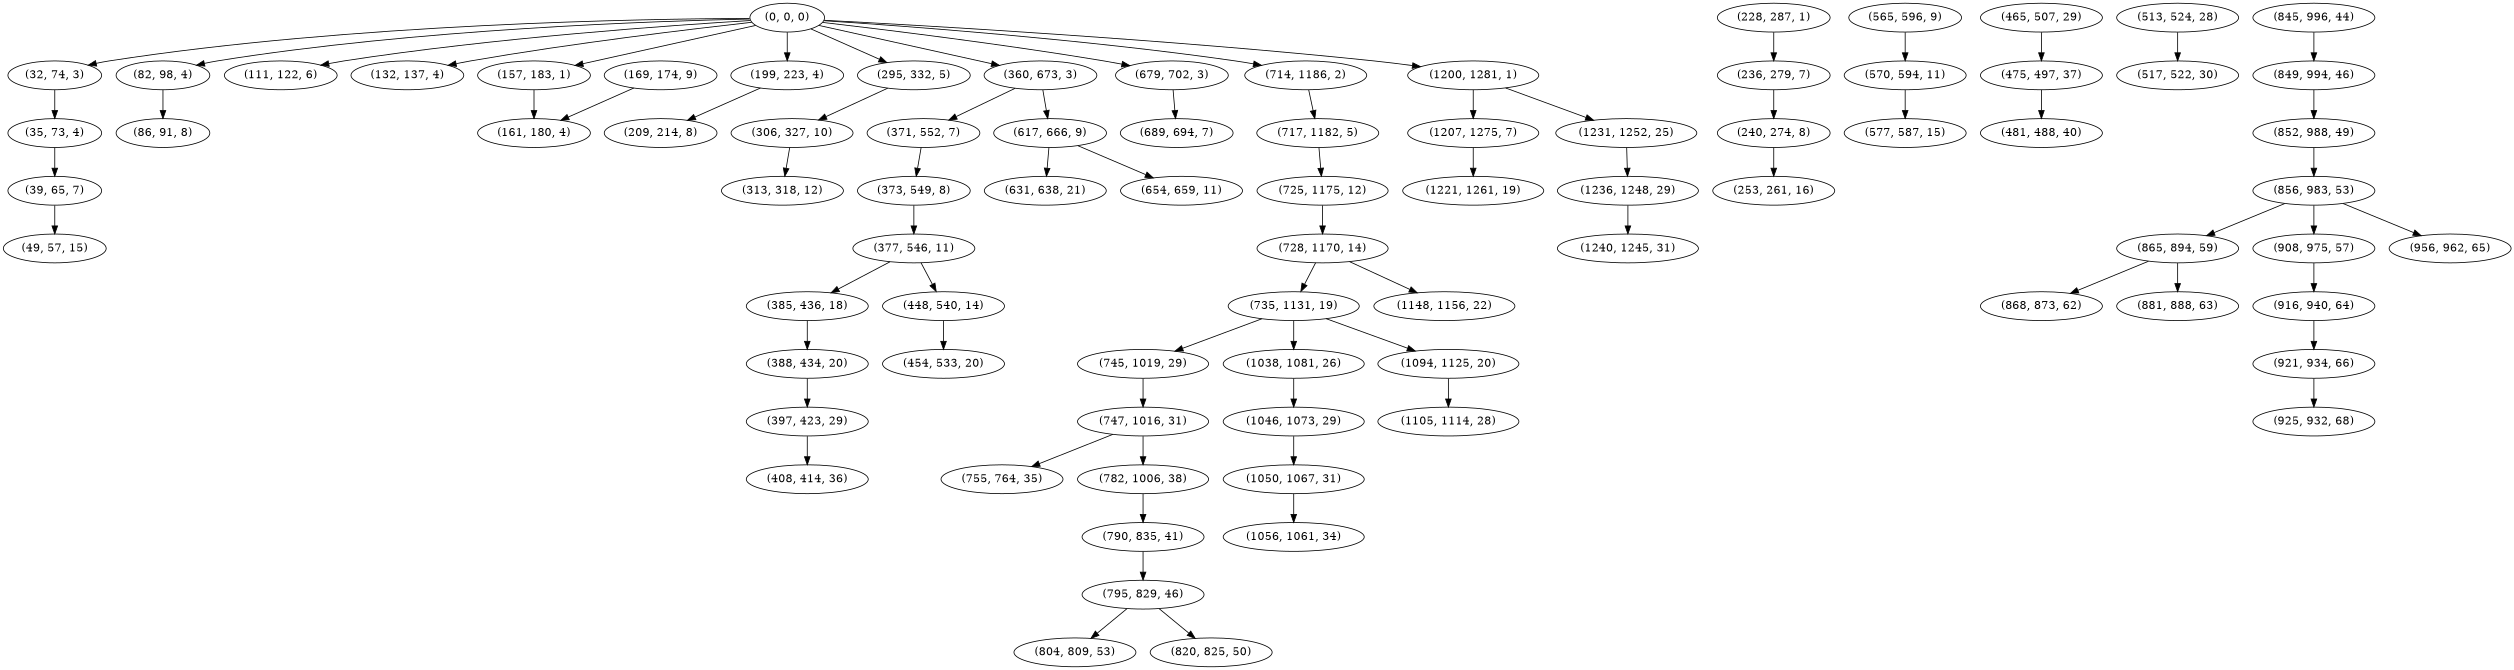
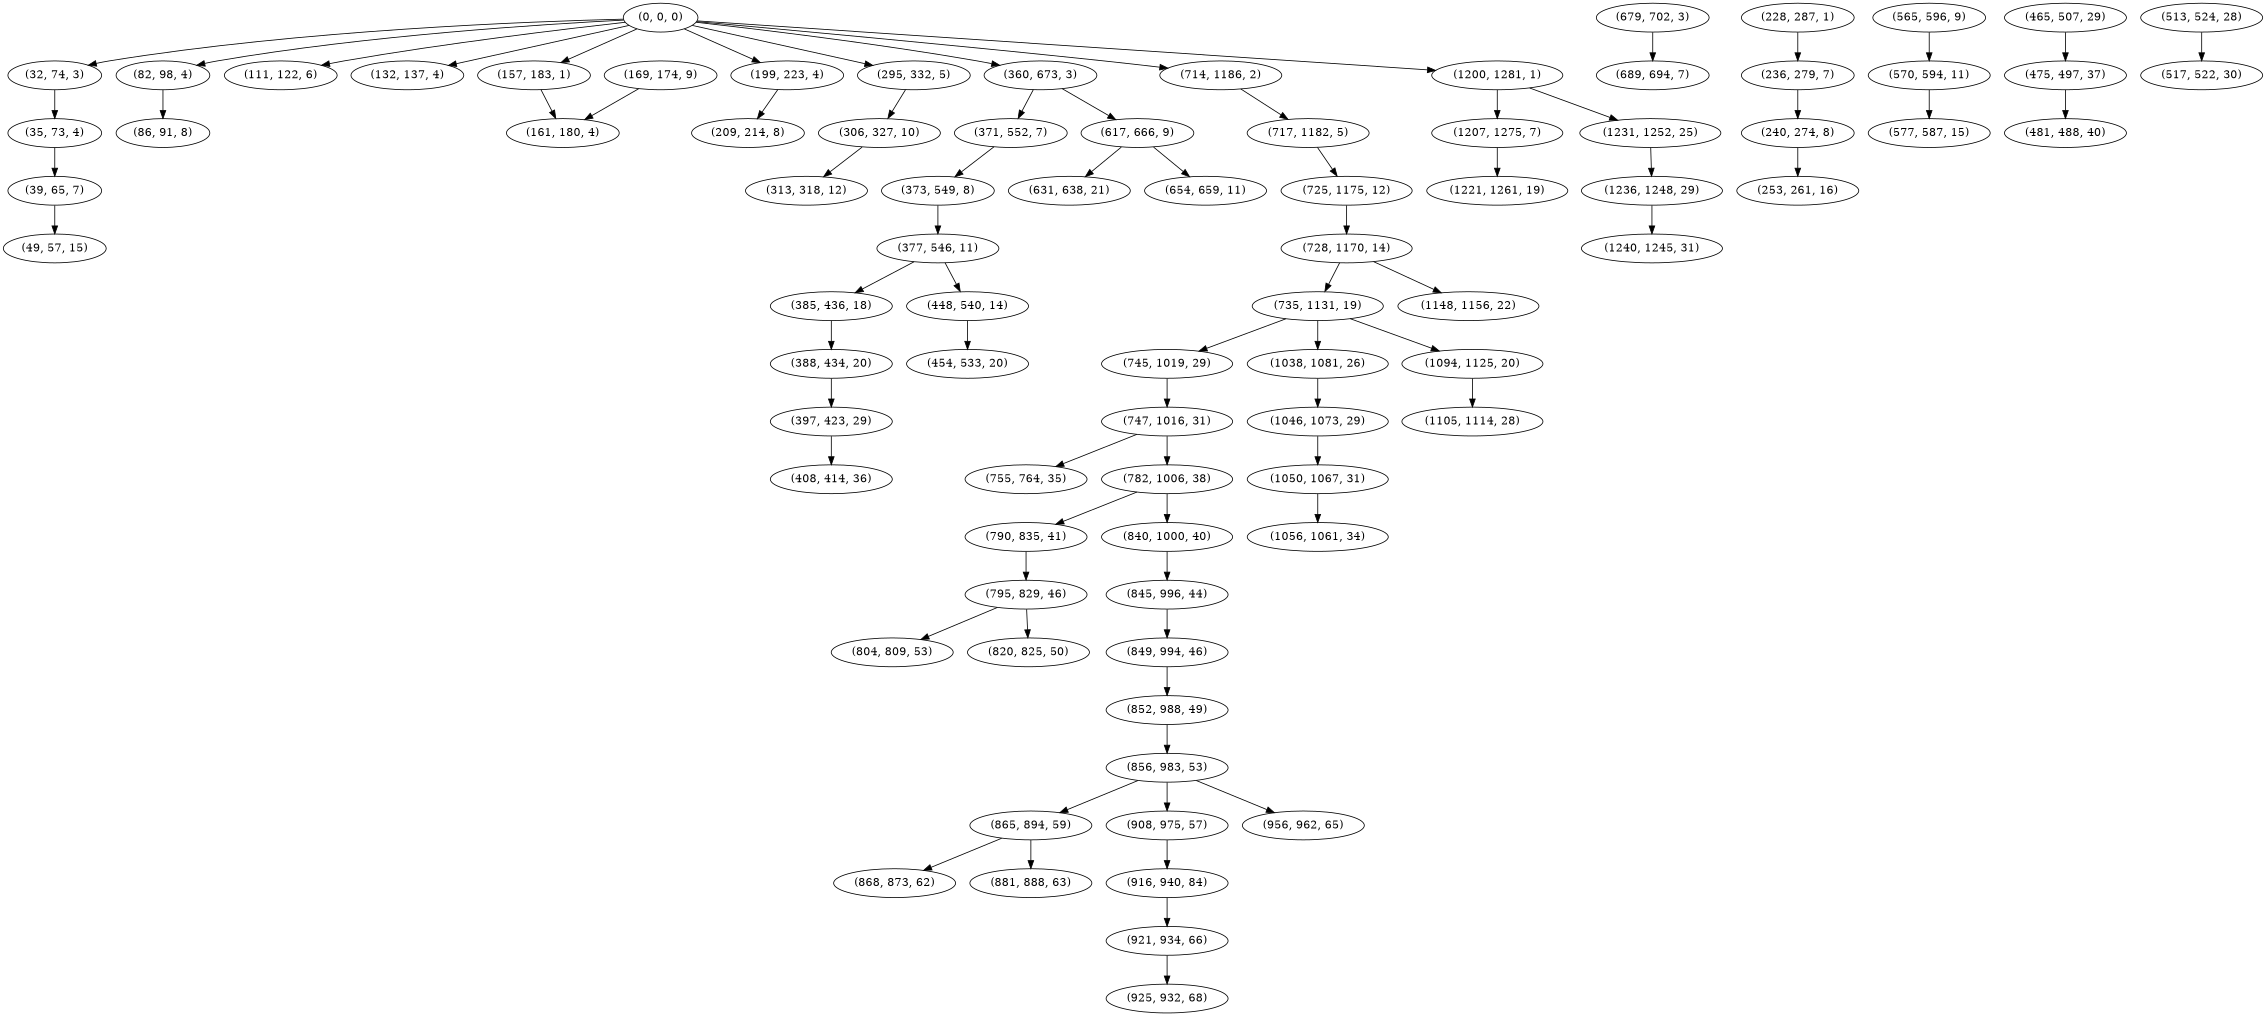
edge "(0, 0, 0)" -> "(679, 702, 3)": removed
node "(916, 940, 64)": label "(916, 940, 64)" -> "(916, 940, 84)"
node "(840, 1000, 40)": added
